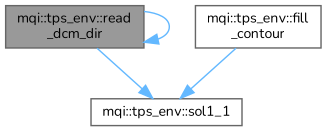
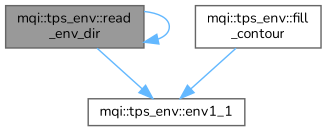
node "mqi::tps_env::read _dcm_dir": label "mqi::tps_env::read _dcm_dir" -> "mqi::tps_env::read _env_dir"
node "mqi::tps_env::sol1_1": label "mqi::tps_env::sol1_1" -> "mqi::tps_env::env1_1"
